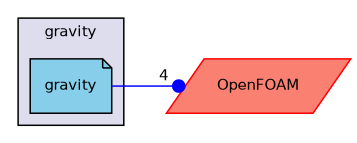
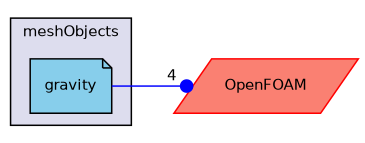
cluster "gravity": label "gravity" -> "meshObjects"
